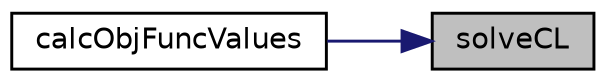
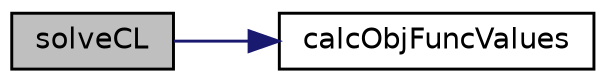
edge "calcObjFuncValues" -> "solveCL": reversed
